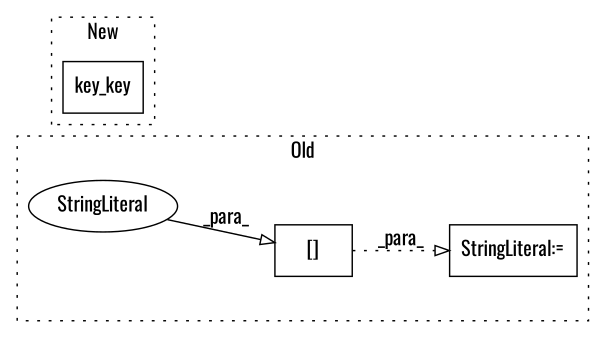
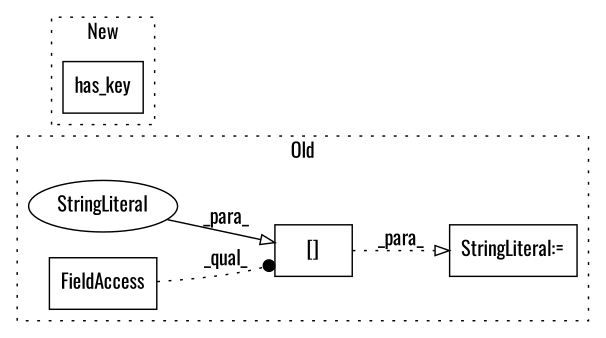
node "key_key": label "key_key" -> "has_key"
node "FieldAccess": added
